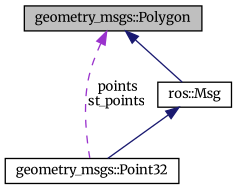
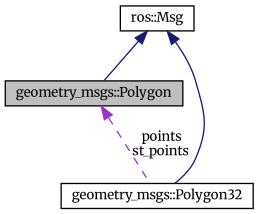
edge "ros::Msg" -> "geometry_msgs::Polygon": reversed
node "geometry_msgs::Point32": label "geometry_msgs::Point32" -> "geometry_msgs::Polygon32"
